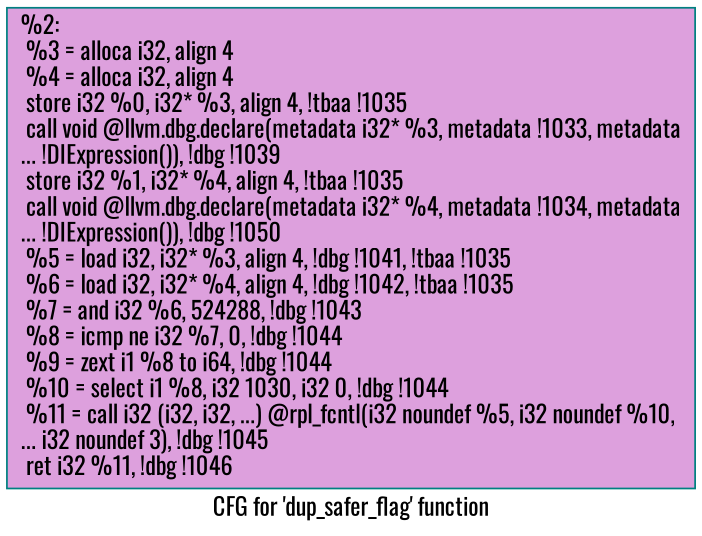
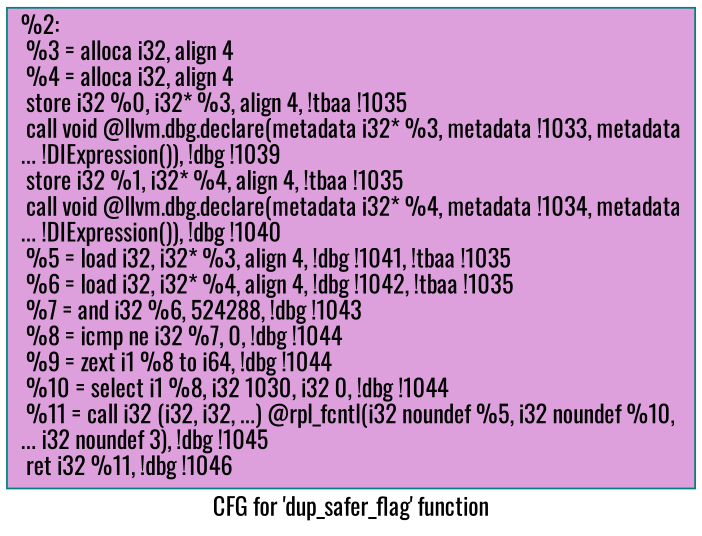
node "%2:": text "... !DIExpression()), !dbg !1050" -> "... !DIExpression()), !dbg !1040"
